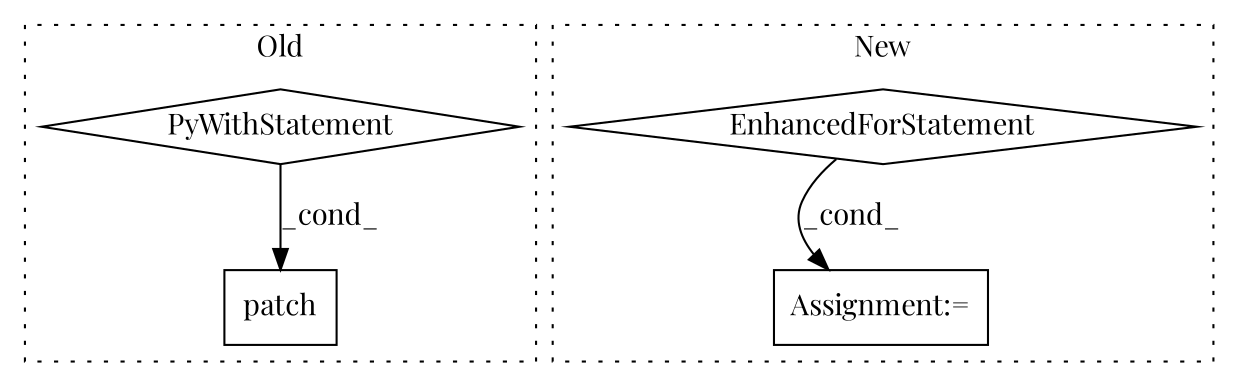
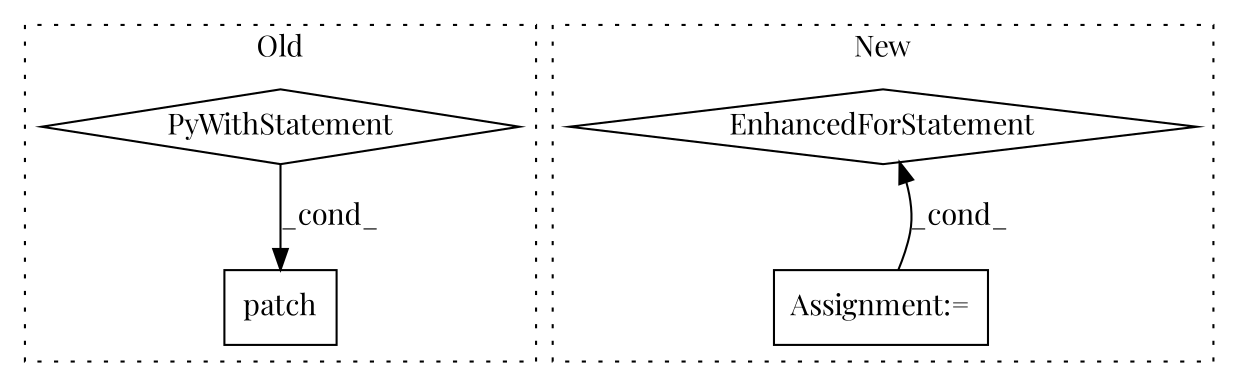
edge "EnhancedForStatement" -> "Assignment:=": reversed
